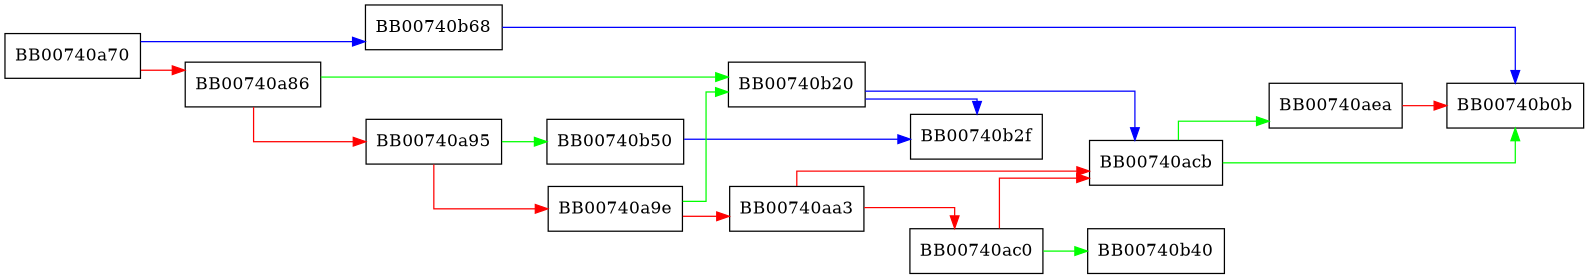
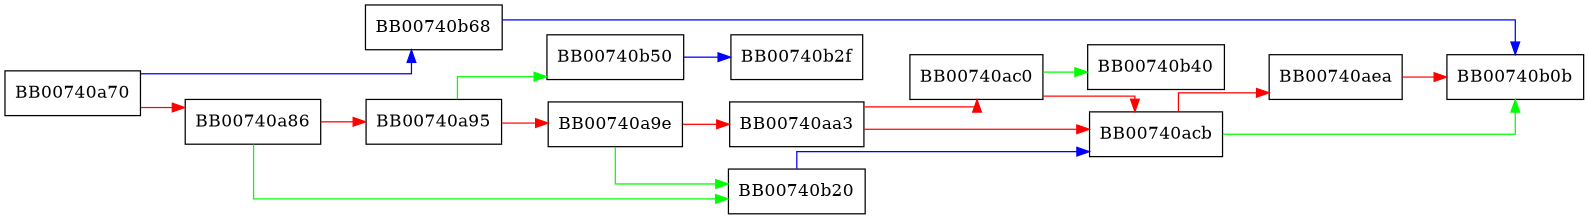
edge "BB00740b20" -> "BB00740b2f": removed
edge "BB00740acb" -> "BB00740aea": color green -> red
